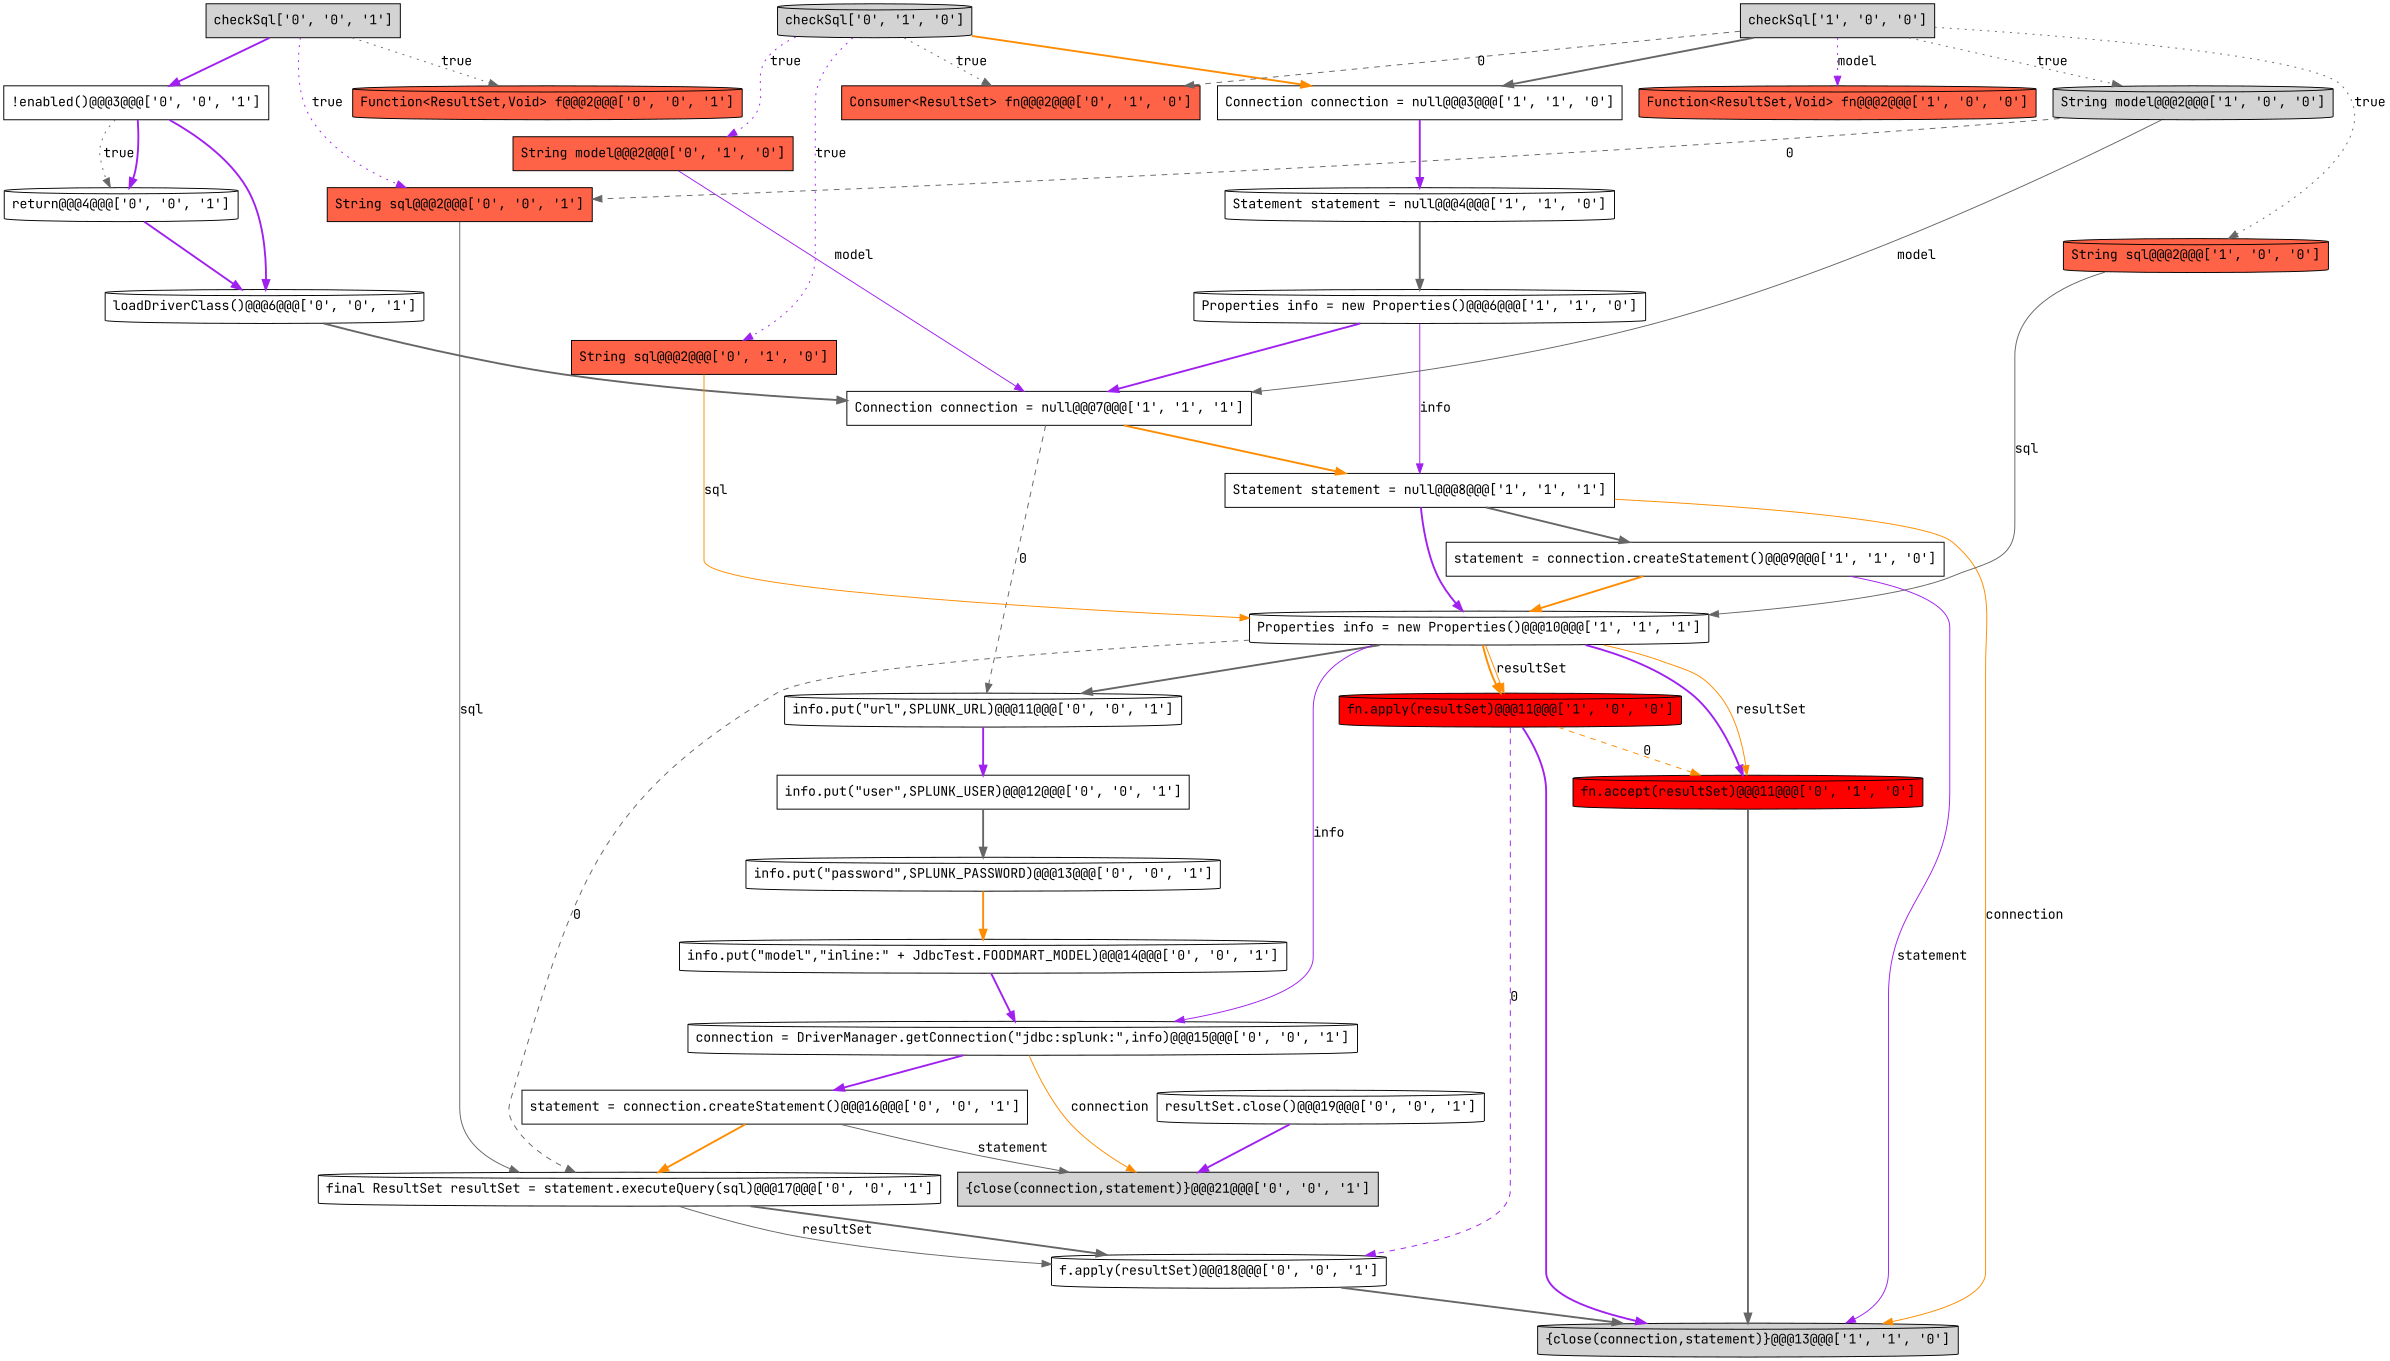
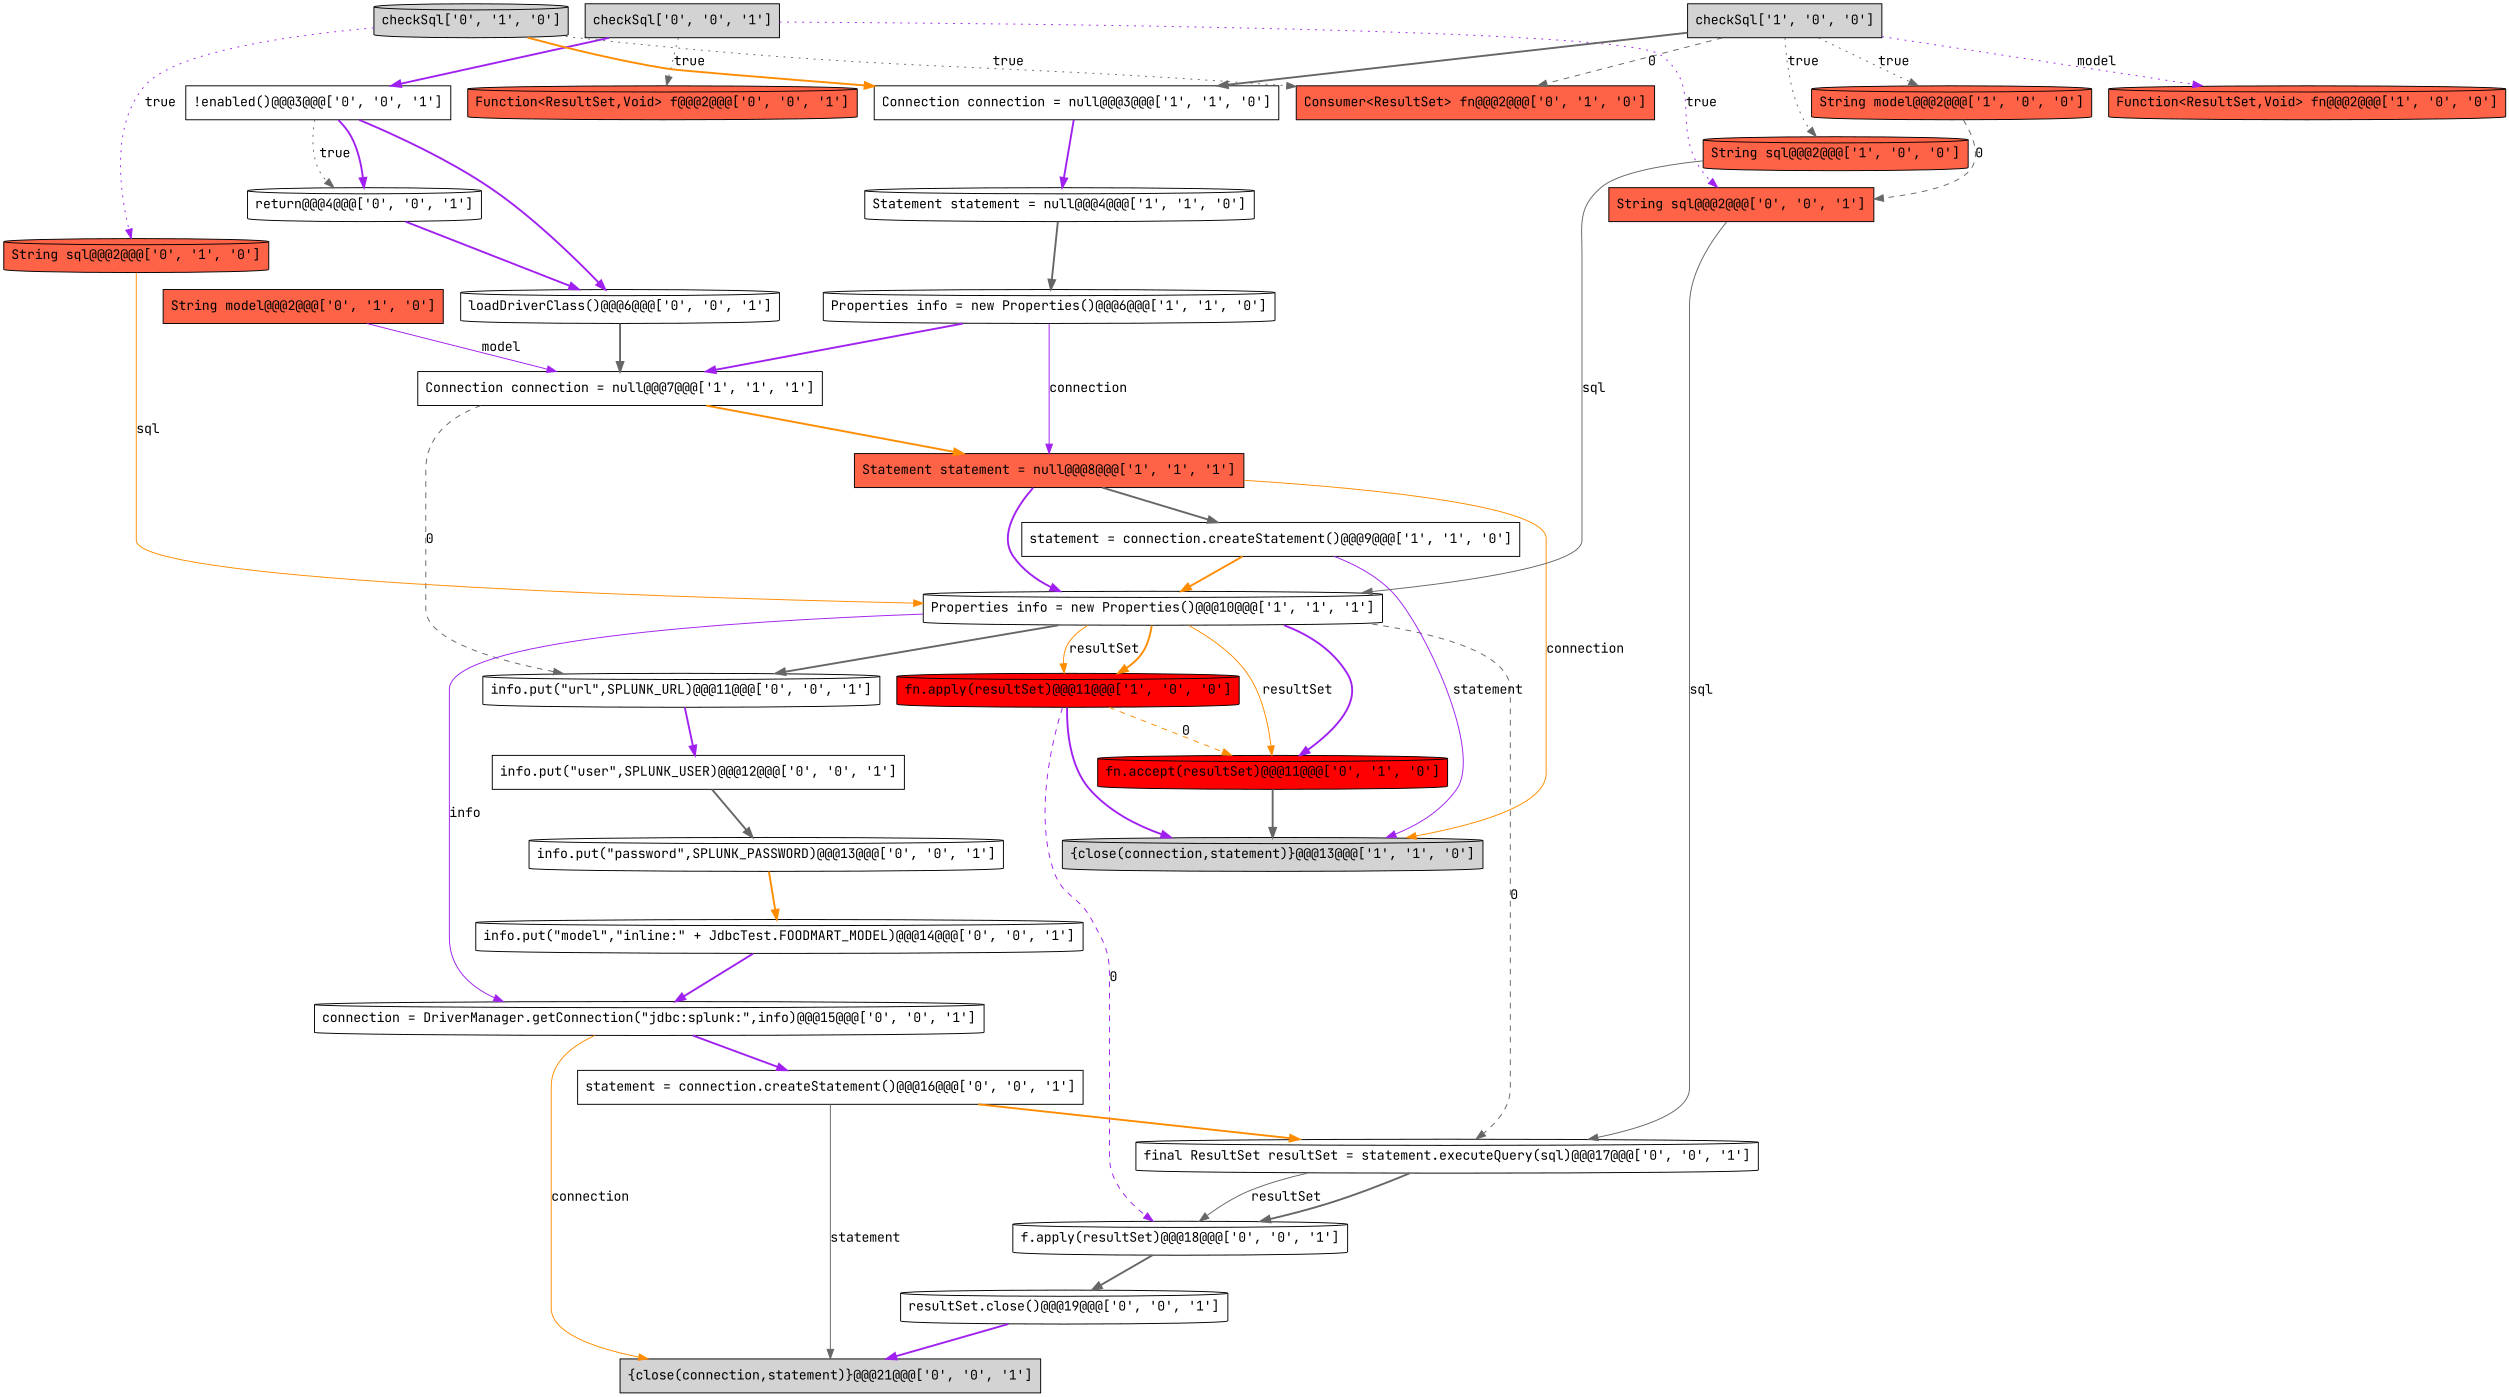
edge "checkSql['0', '1', '0']" -> "String model@@@2@@@['0', '1', '0']": removed, label "true"
node "String model@@@2@@@['1', '0', '0']": fillcolor lightgray -> tomato
edge "String model@@@2@@@['1', '0', '0']" -> "Connection connection = null@@@7@@@['1', '1', '1']": removed, label "model"
node "String sql@@@2@@@['0', '1', '0']": shape box -> cylinder
edge "Properties info = new Properties()@@@6@@@['1', '1', '0']" -> "Statement statement = null@@@8@@@['1', '1', '1']": label "info" -> "connection"
node "Statement statement = null@@@8@@@['1', '1', '1']": fillcolor white -> tomato
edge "f.apply(resultSet)@@@18@@@['0', '0', '1']" -> "{close(connection,statement)}@@@13@@@['1', '1', '0']": now "f.apply(resultSet)@@@18@@@['0', '0', '1']" -> "resultSet.close()@@@19@@@['0', '0', '1']"
